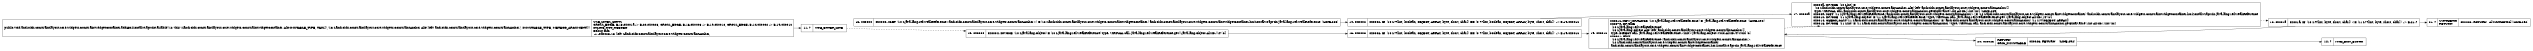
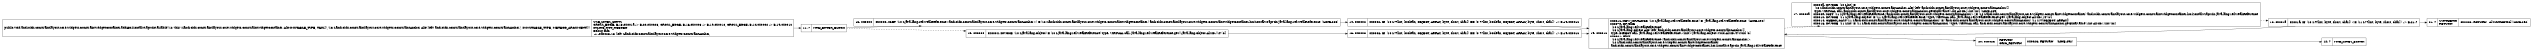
edge "14: 0x0002" -> "17: 0x000a": now "14: 0x0002" -> "19: 0x001c"
edge "11: ?" -> "13: 0x0000": added
node "11: ?": text "MTH_ENTER_LINE" -> "MTH_ENTER_BLOCK"
node "12: ?": text "MTH_EXIT_BLOCK" -> "MTH_LINES_BLOCK"
node "20: 0x0023": text "ORIG_IMMUTABLE" -> "ORIG_RETURN"
